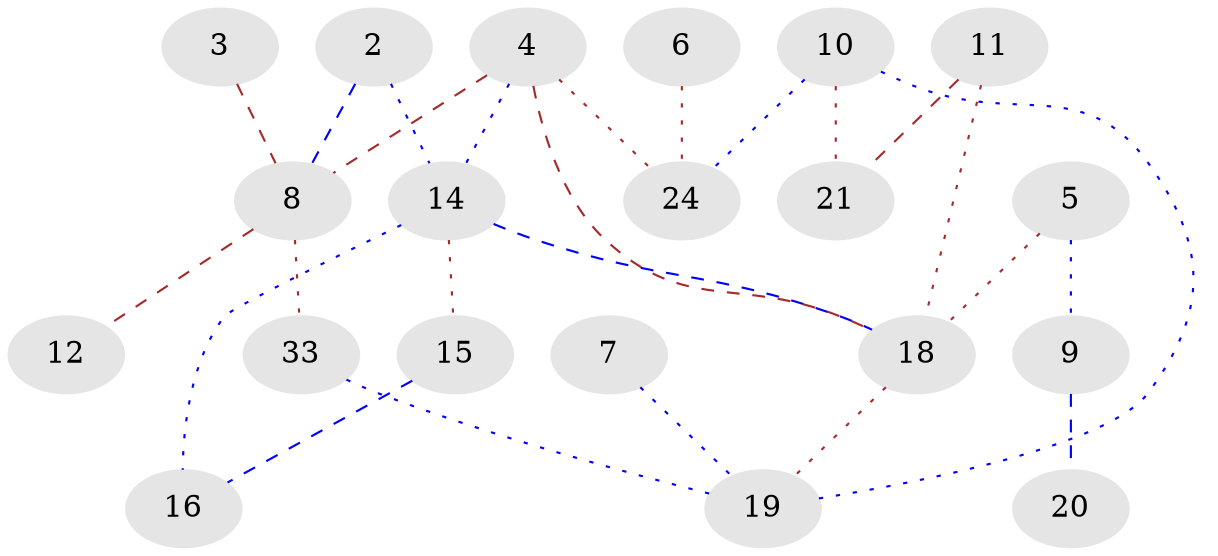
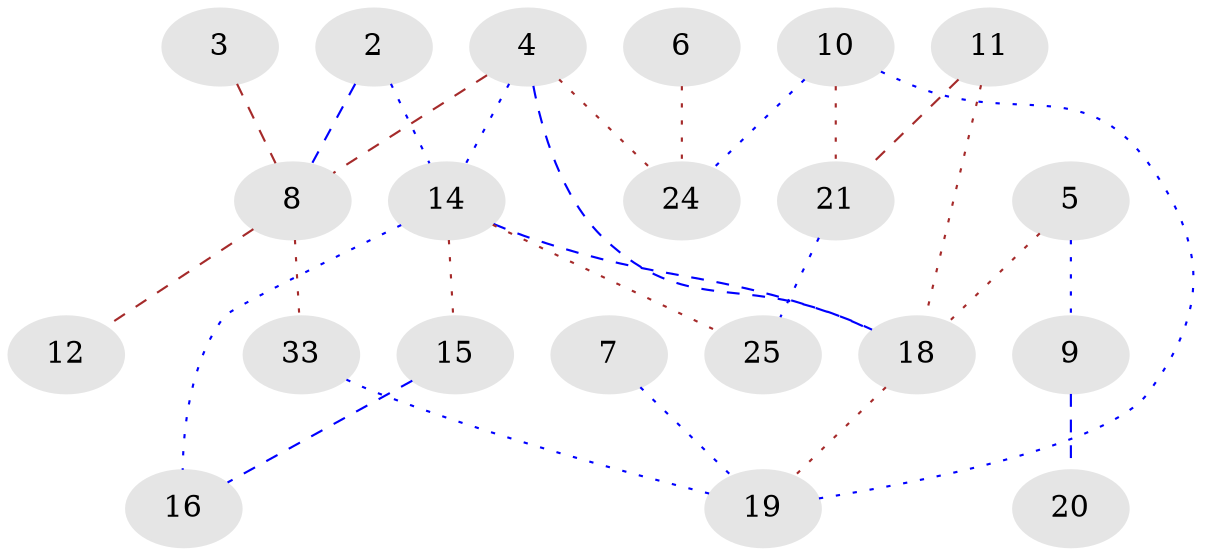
edge "4" -- "18": color brown -> blue
node "25": added
